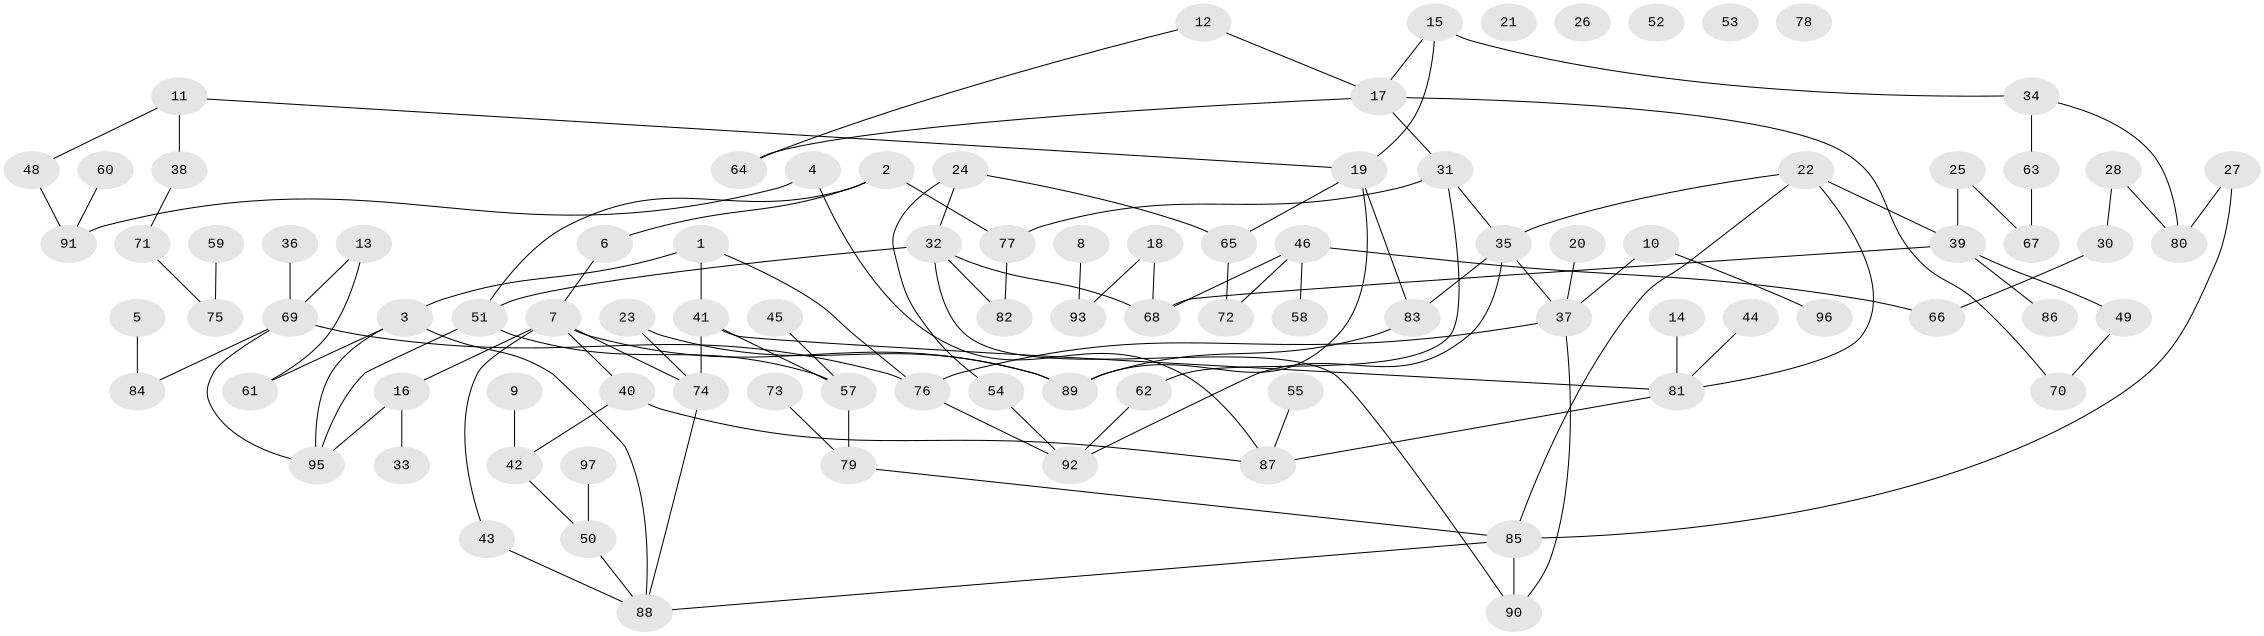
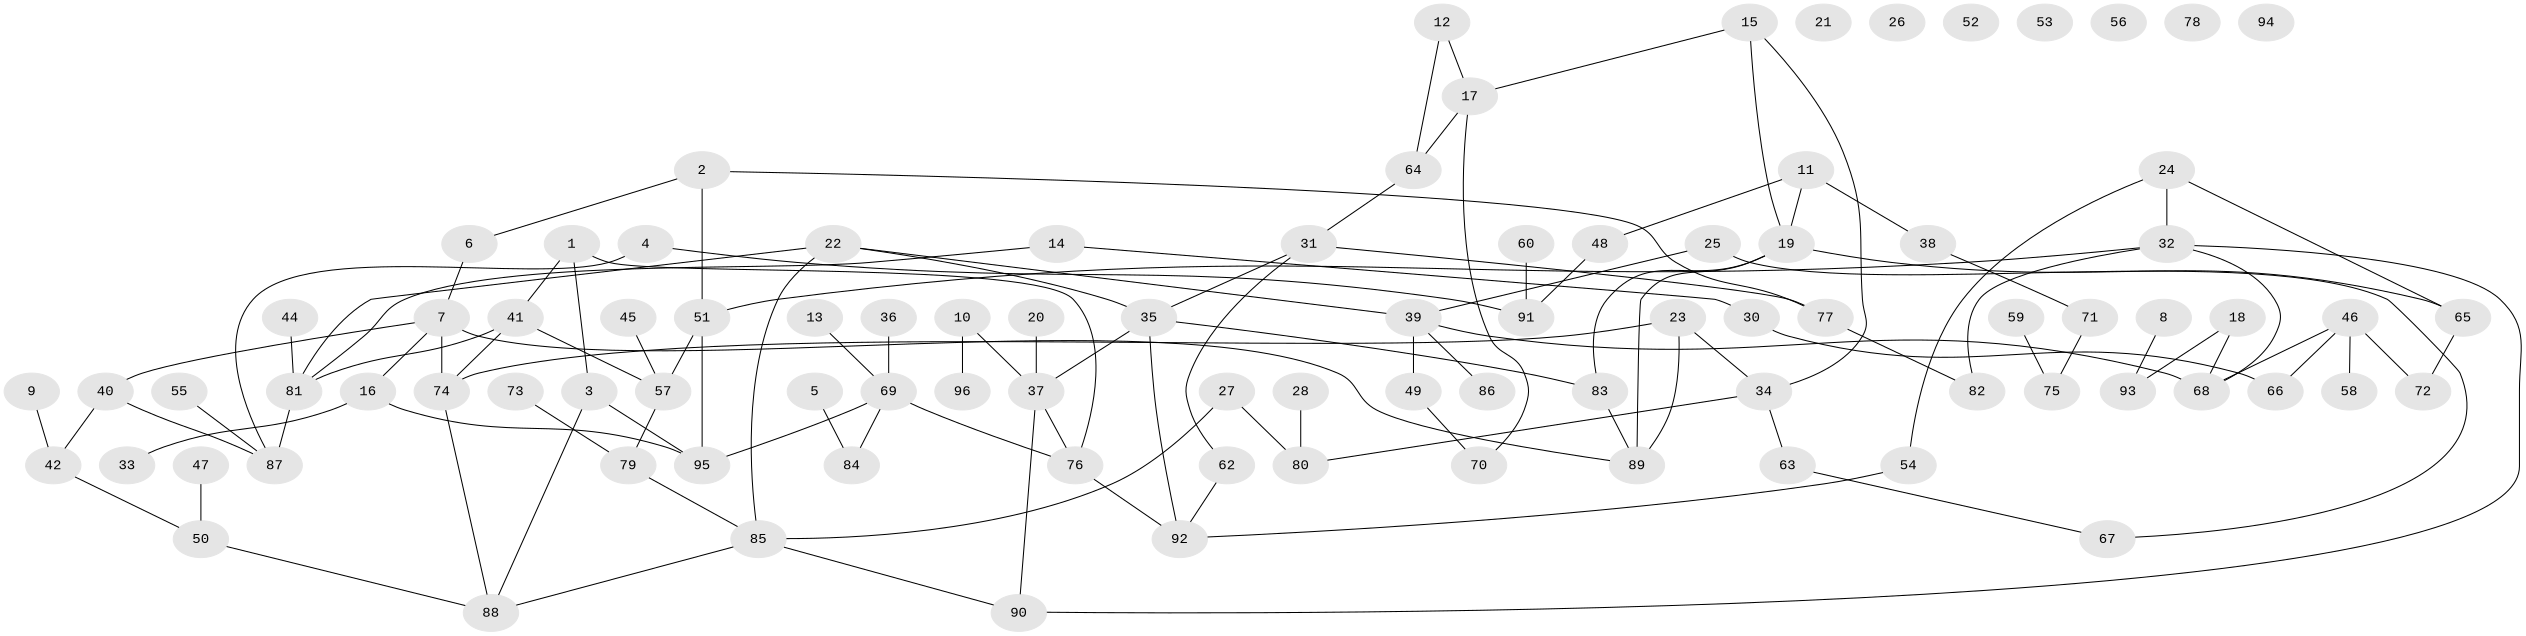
node "56": added
node "94": added
edge "17" -- "31": now "64" -- "31"
edge "28" -- "30": now "14" -- "30"
edge "23" -- "34": added
node "61": removed
node "97": label "97" -> "47"
node "43": removed
